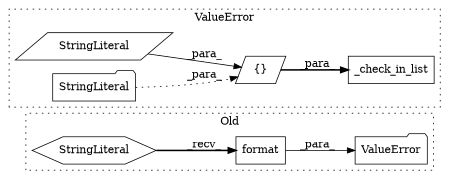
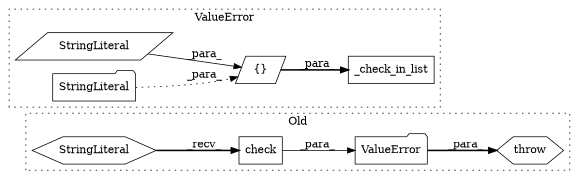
node "format": label "format" -> "check"
node "throw": added
